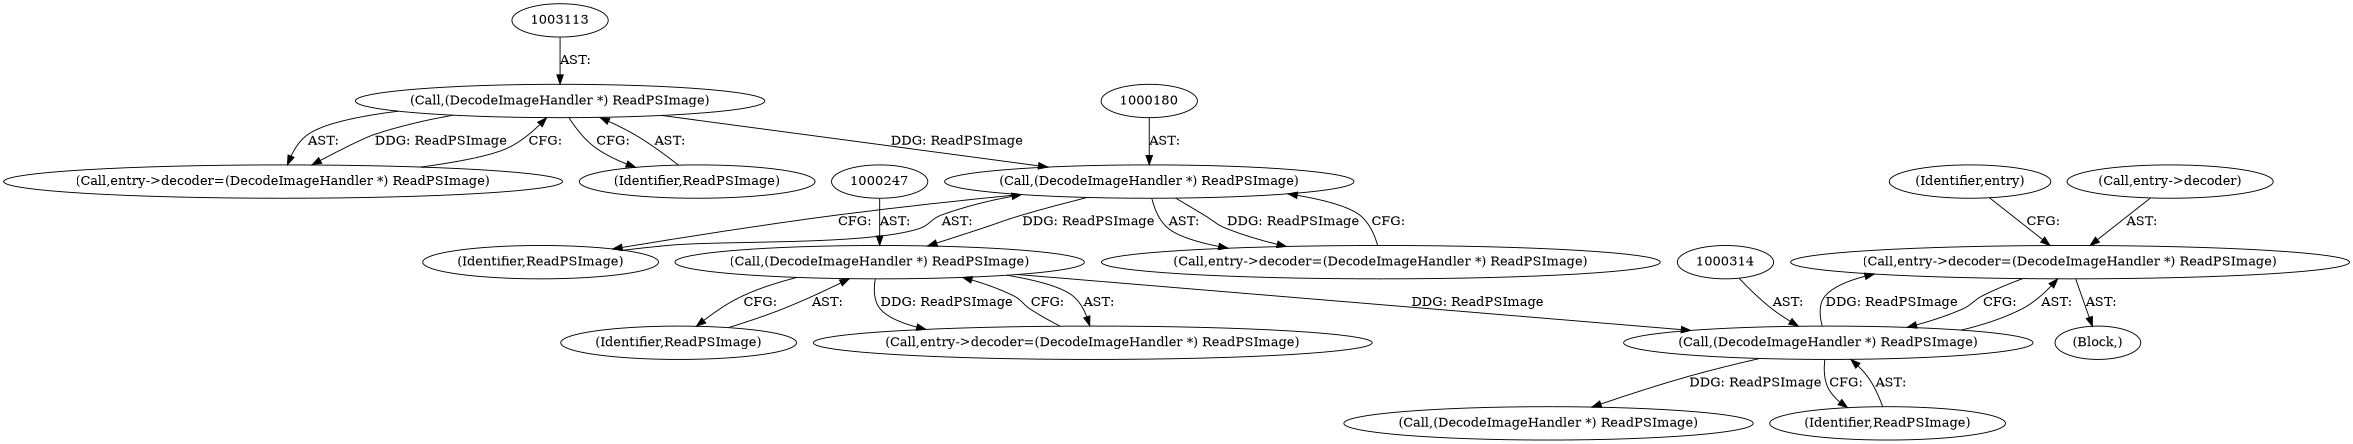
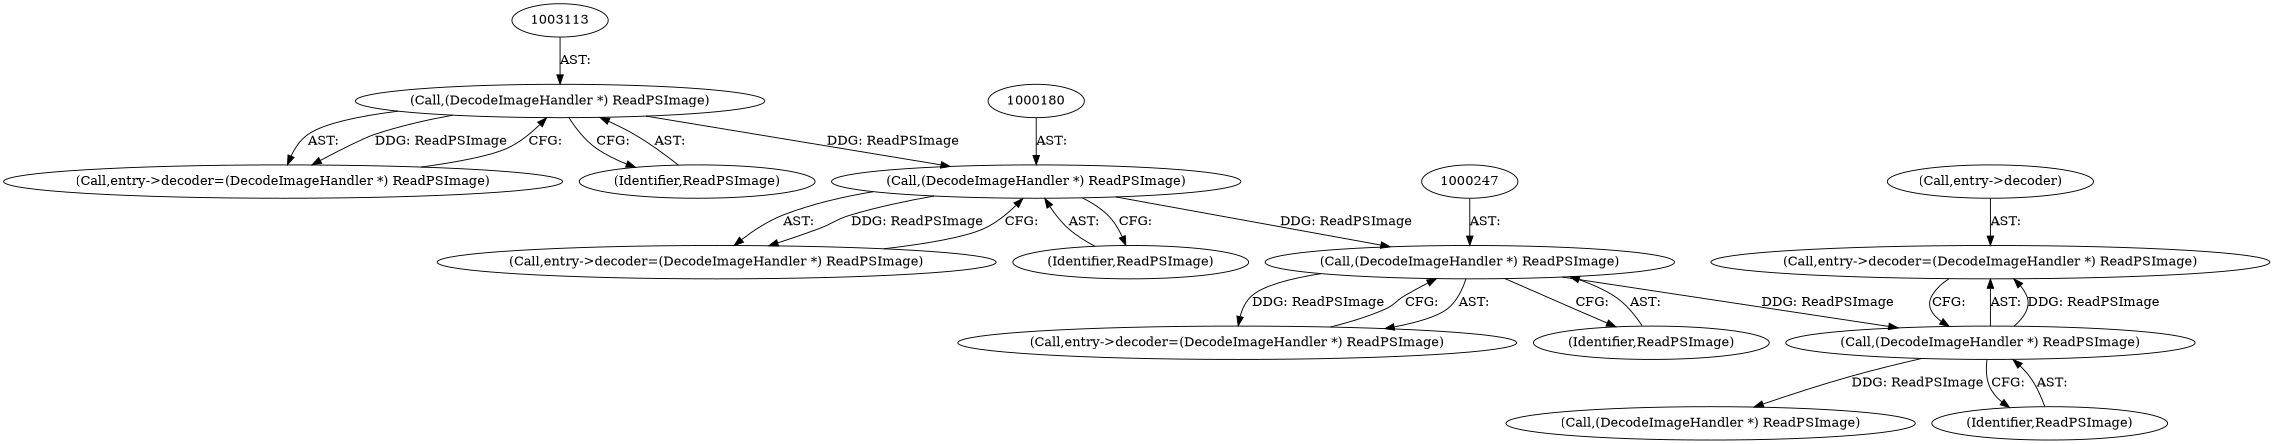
node "(Identifier,entry)": removed
node "1000314": removed
node "(Block,)": removed
